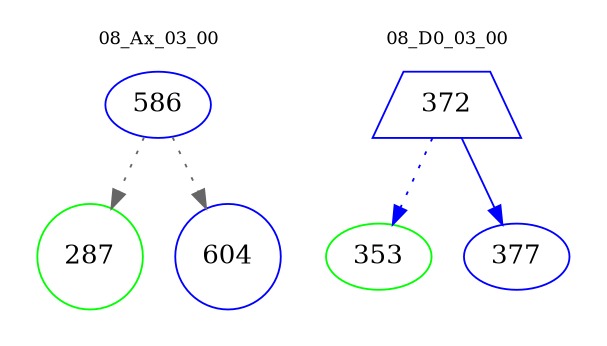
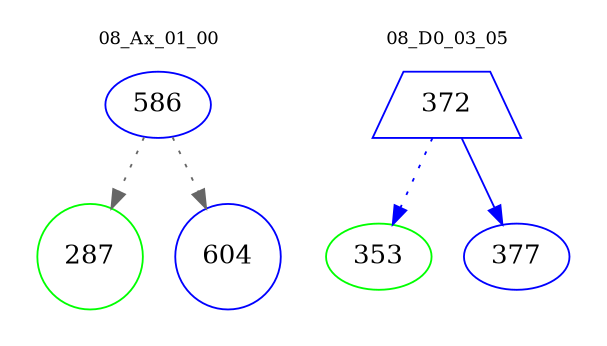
cluster "08_Ax_03_00": label "08_Ax_03_00" -> "08_Ax_01_00"
cluster "08_D0_03_00": label "08_D0_03_00" -> "08_D0_03_05"
